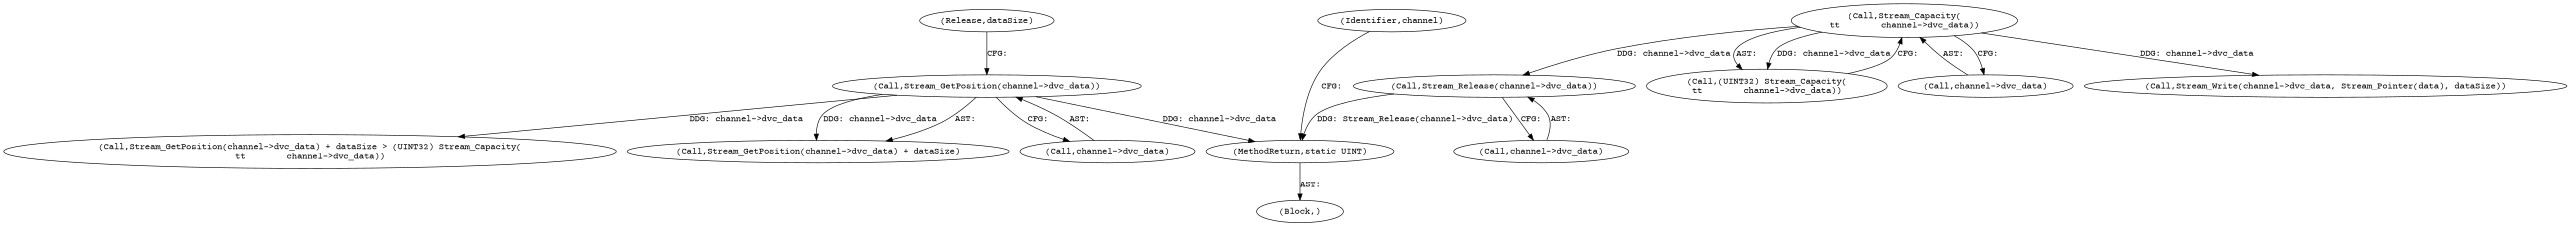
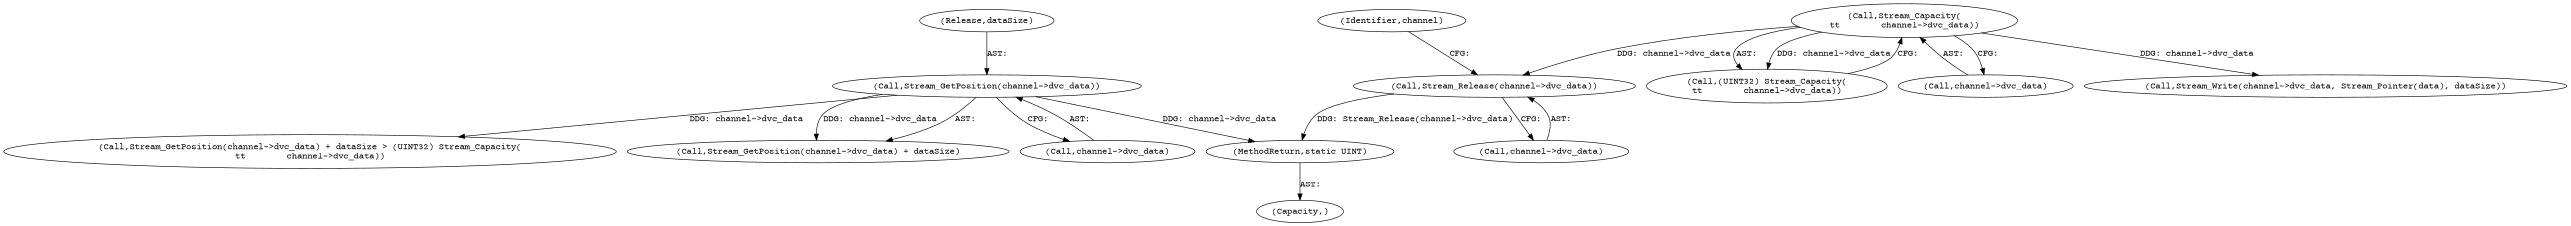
edge "(Release,dataSize)" -> "(Call,Stream_GetPosition(channel->dvc_data))": label "CFG: " -> "AST: "
edge "(Identifier,channel)" -> "(MethodReturn,static UINT)": now "(Identifier,channel)" -> "(Call,Stream_Release(channel->dvc_data))"
node "(Block,)": label "(Block,)" -> "(Capacity,)"
